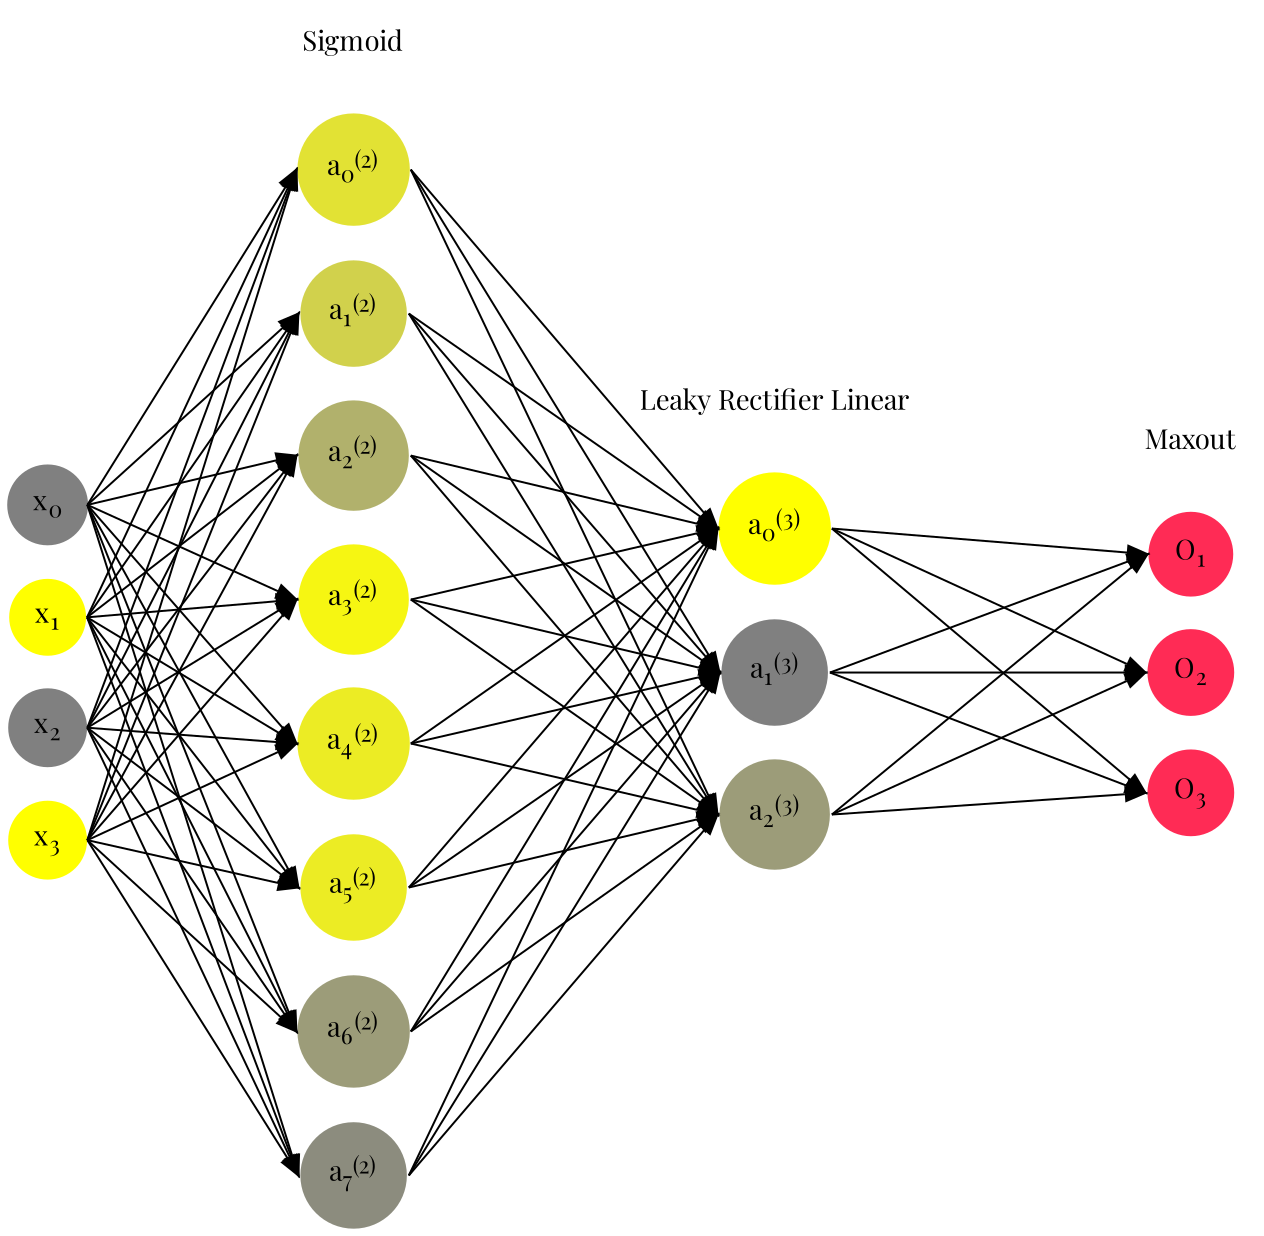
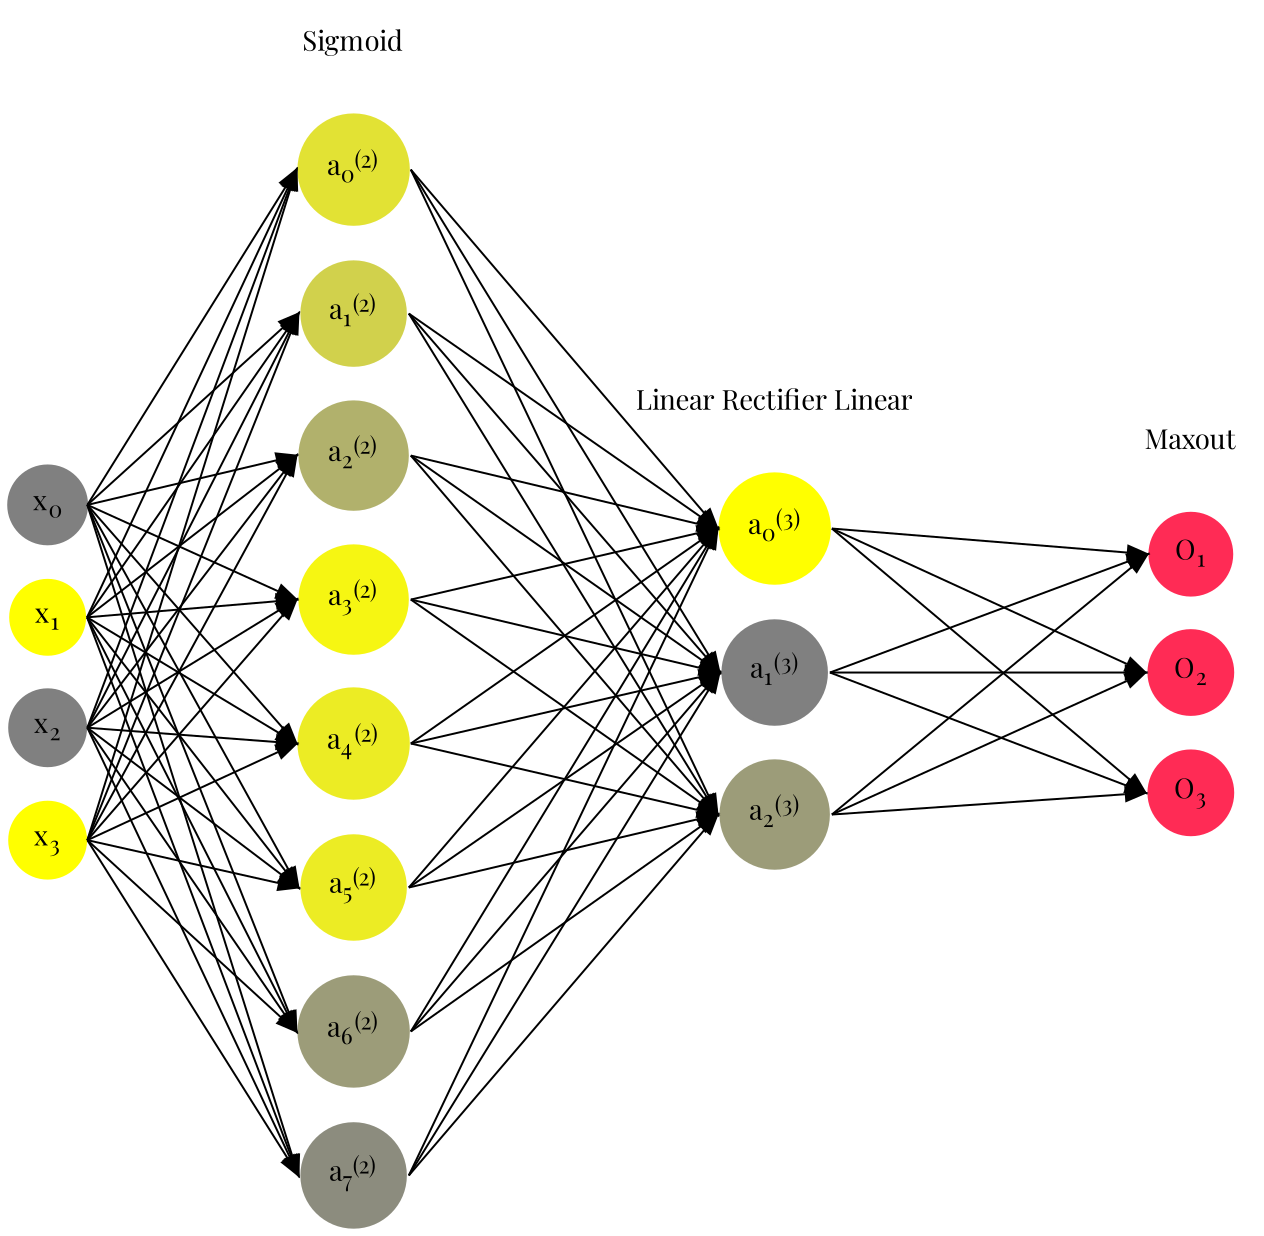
node "Leaky Rectifier Linear": label "Leaky Rectifier Linear" -> "Linear Rectifier Linear"
